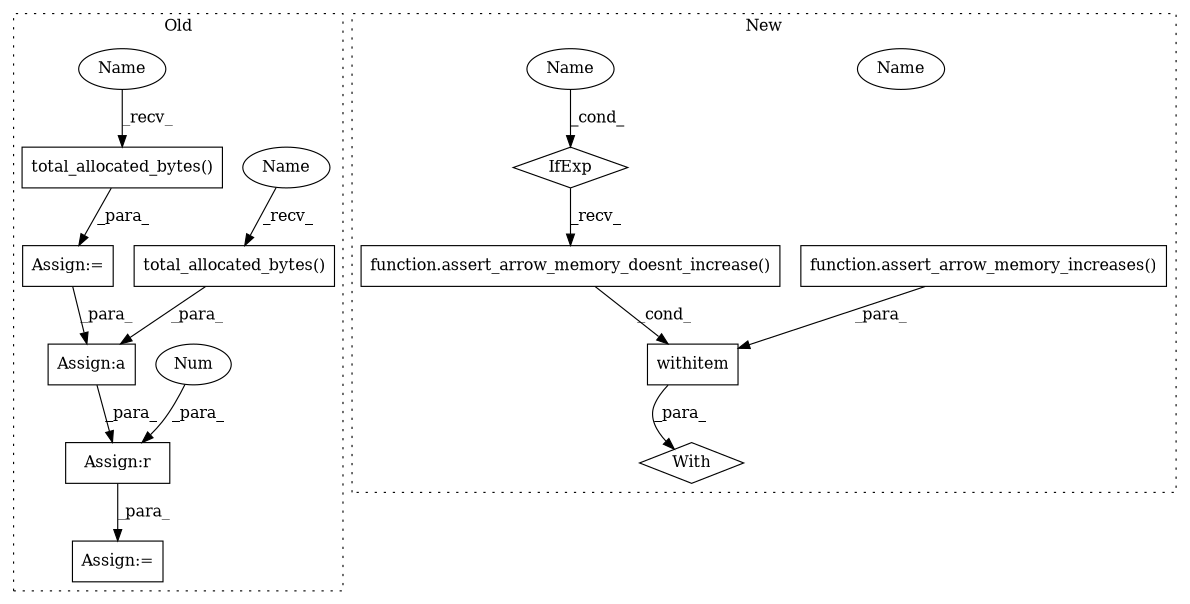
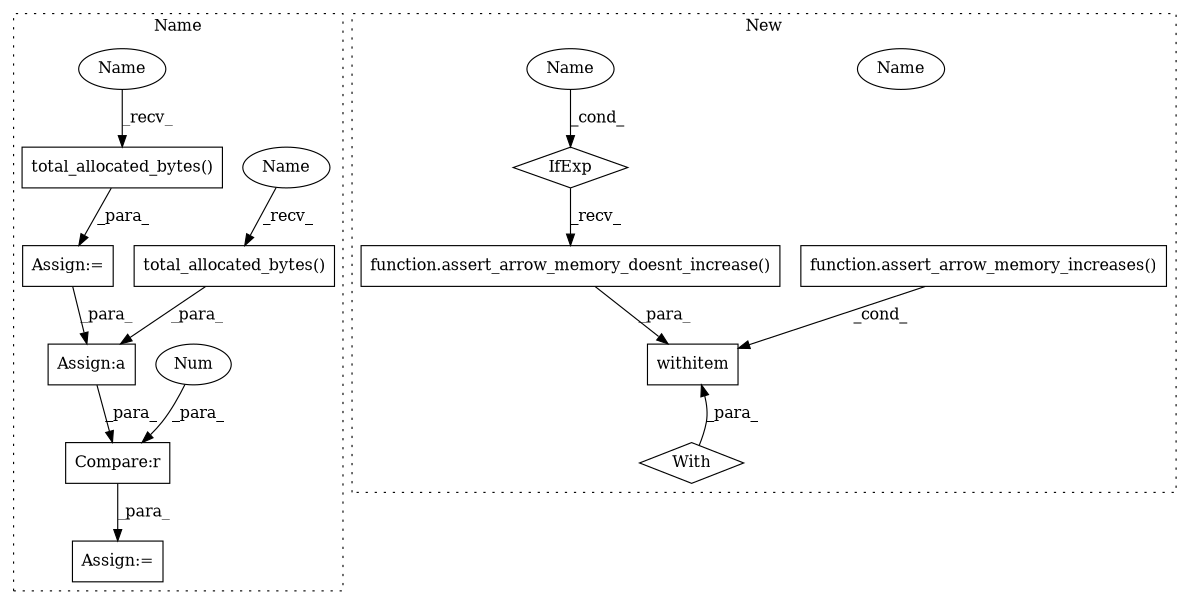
cluster "Old": label "Old" -> "Name"
edge "function.assert_arrow_memory_doesnt_increase()" -> "withitem": label "_cond_" -> "_para_"
edge "function.assert_arrow_memory_increases()" -> "withitem": label "_para_" -> "_cond_"
edge "withitem" -> "With": reversed
node "Assign:r": label "Assign:r" -> "Compare:r"
